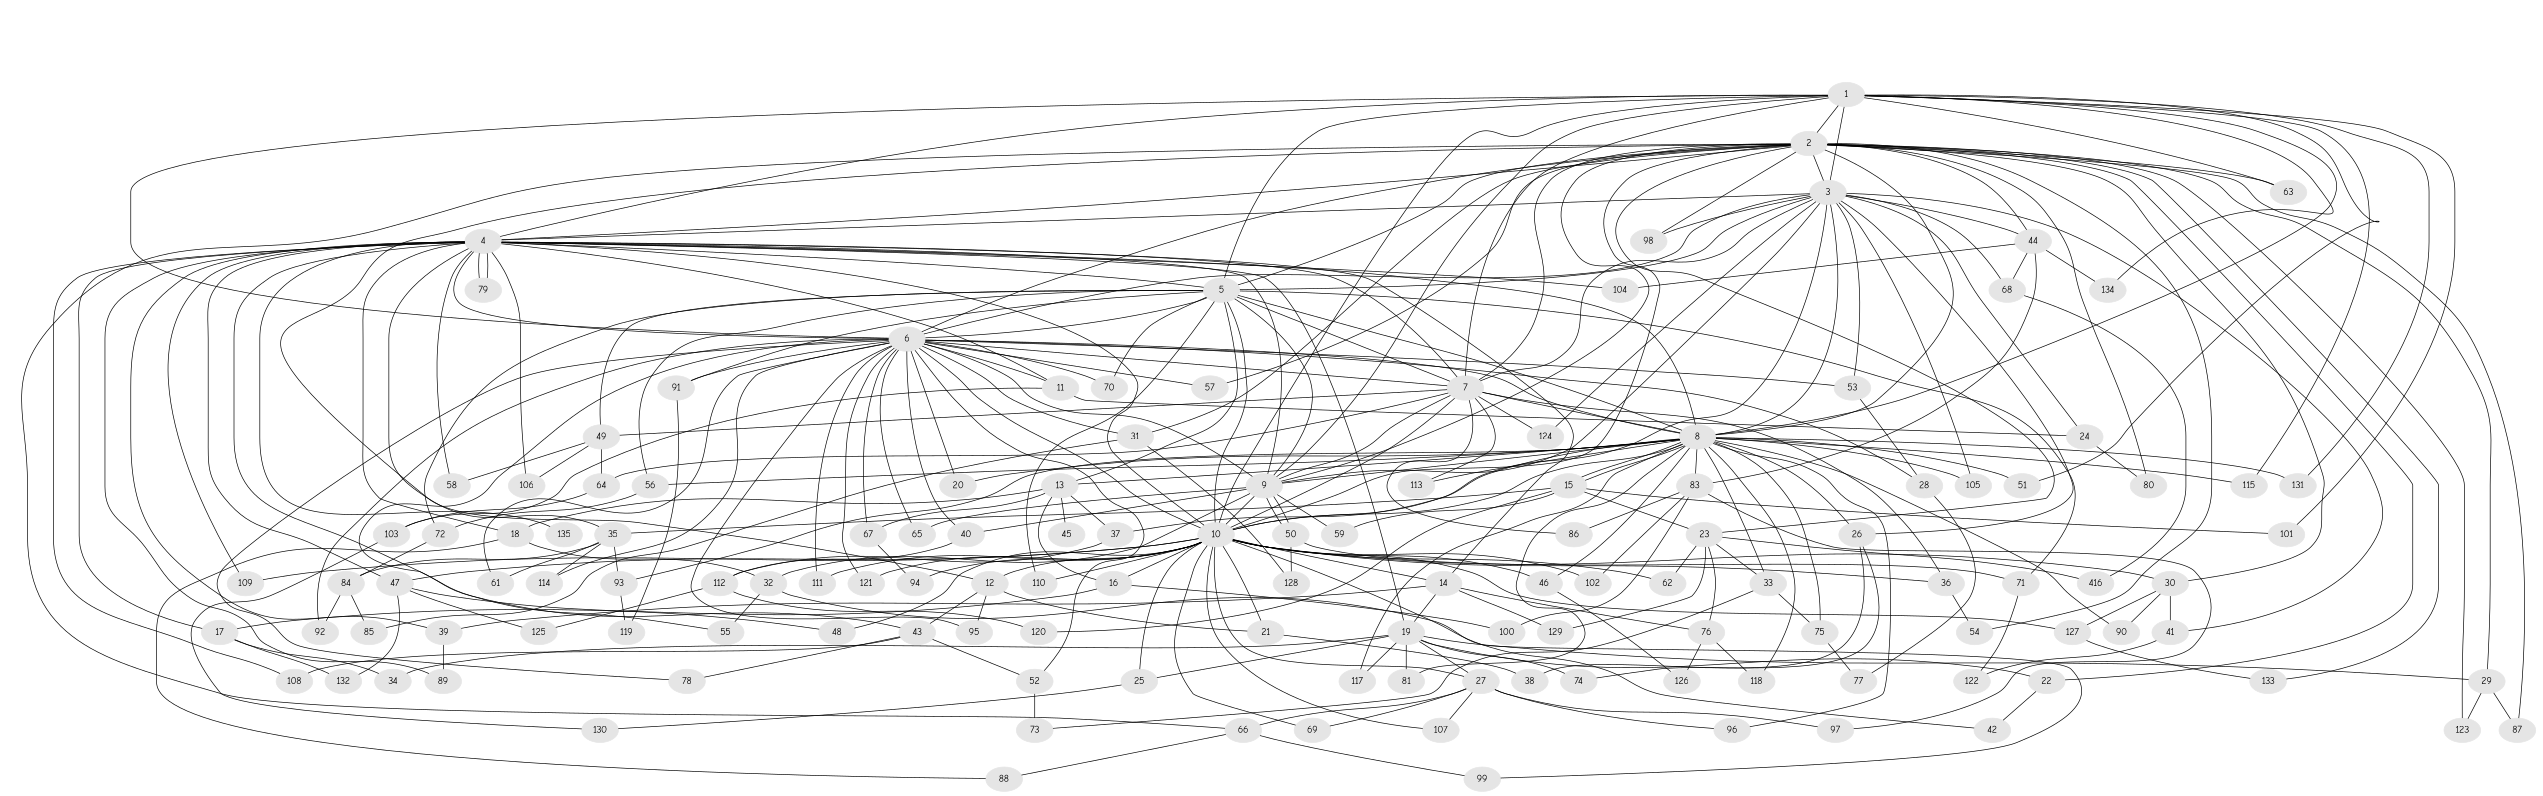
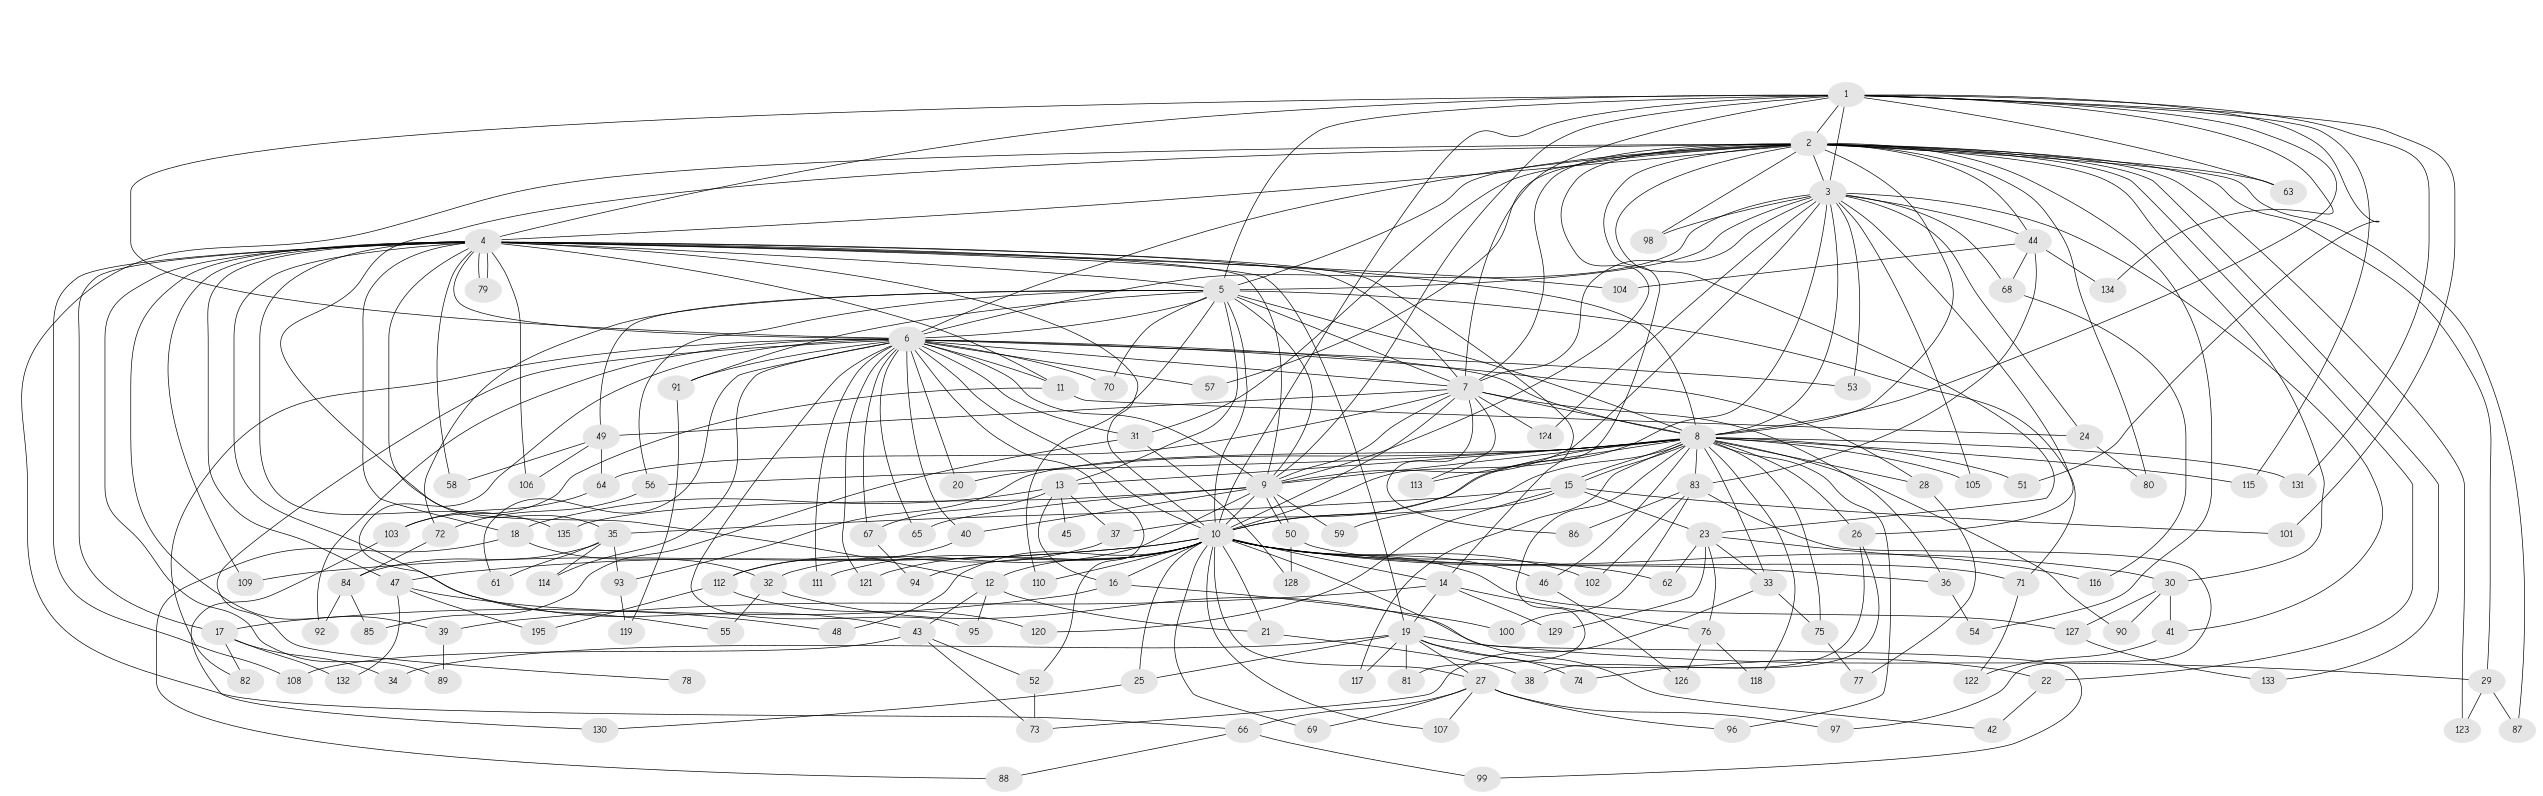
edge "3" -- "4": removed
edge "53" -- "28": now "8" -- "28"
edge "9" -- "135": added
node "416": label "416" -> "116"
node "125": label "125" -> "195"
edge "43" -- "78": now "43" -- "73"
node "82": added
